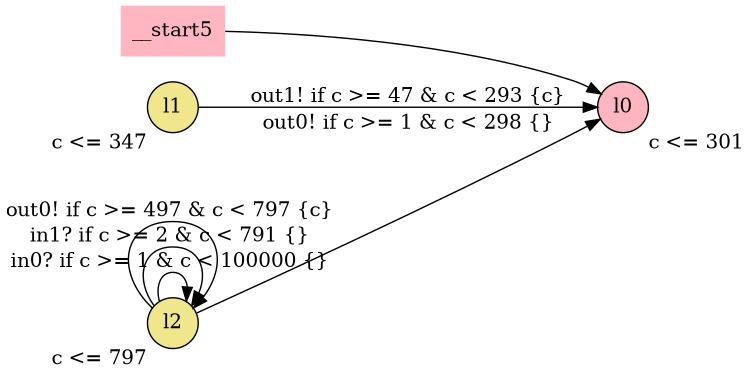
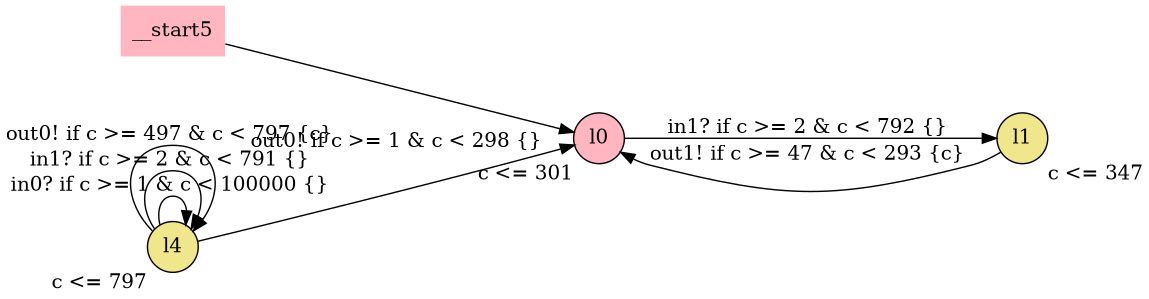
edge "l0 c <= 301" -> "l1 c <= 347": added, label "in1? if c >= 2 & c < 792 {}"
node "l2 c <= 797": label "l2 c <= 797" -> "l4 c <= 797"
